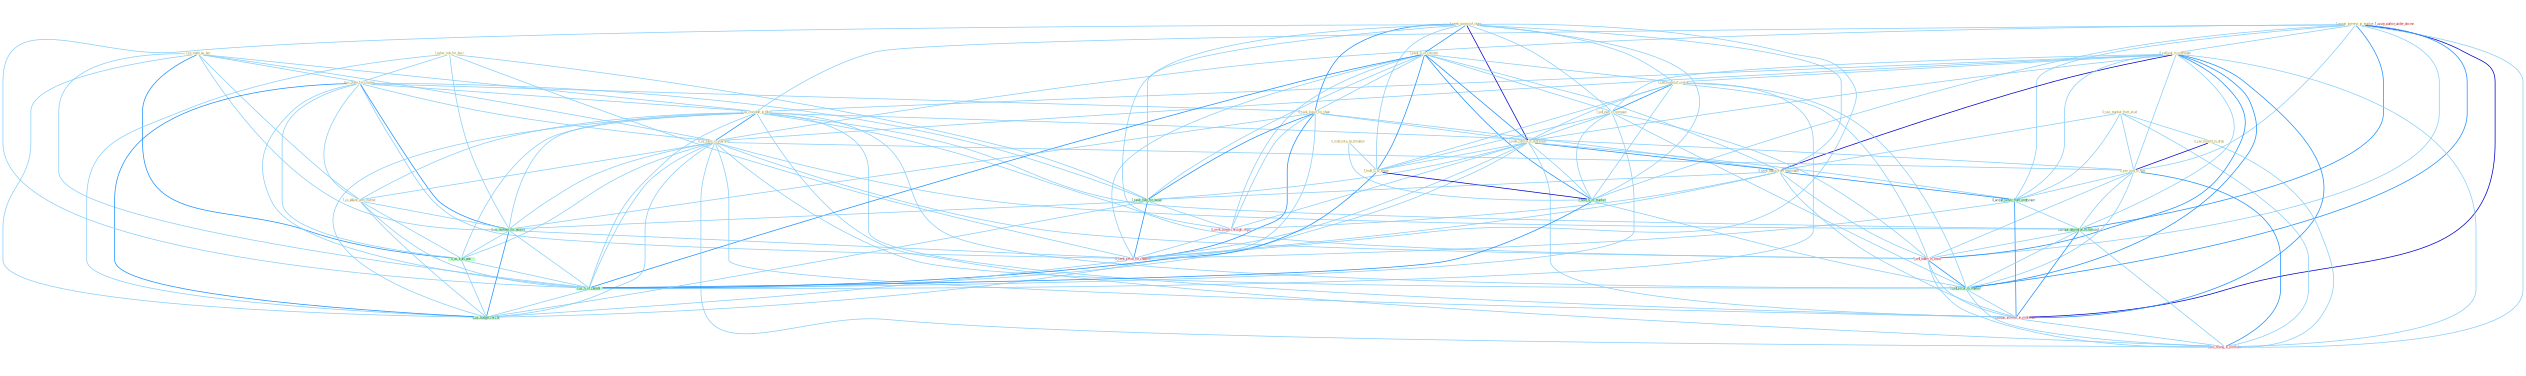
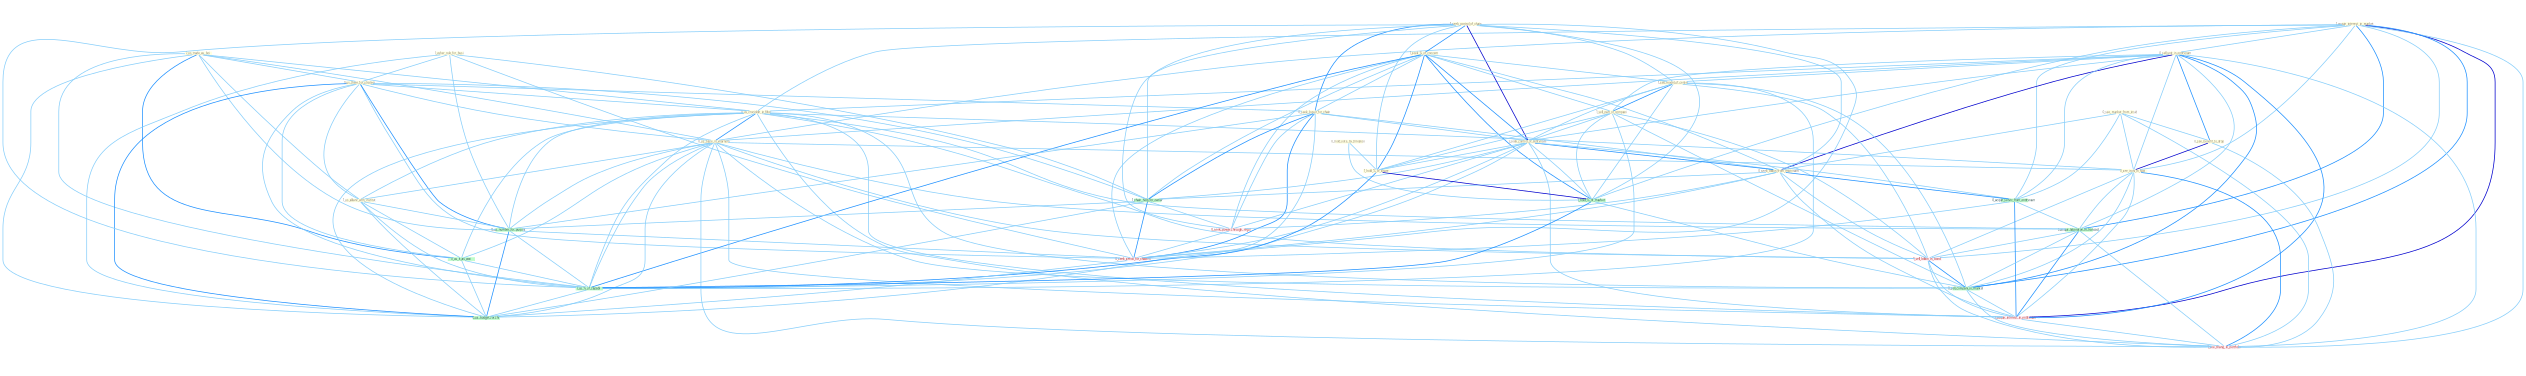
node "1_usurp_author_under_doctrin": removed
edge "1_seek_control_of_chain" -- "1_sell_part_of_compani": removed
edge "0_see_ironi_in_fact" -- "0_acquir_servic_from_entitynam": now "0_see_ironi_in_fact" -- "1_acquir_interest_in_entitynam"
node "1_seek_help_for_owner": label "1_seek_help_for_owner" -> "1_chain_help_for_owner"
node "7_hold_%_of_market": label "7_hold_%_of_market" -> "1_hold_%_of_market"
edge "0_sell_unit_in_entitynam" -- "1_sell_billion_in_bond": now "0_sell_unit_in_entitynam" -- "0_see_benefit_to_drop"
edge "0_us_number_for_purpos" -- "0_us_it_as_wai": removed
node "0_sell_secur_in_market": label "0_sell_secur_in_market" -> "0_sell_compani_in_market"
